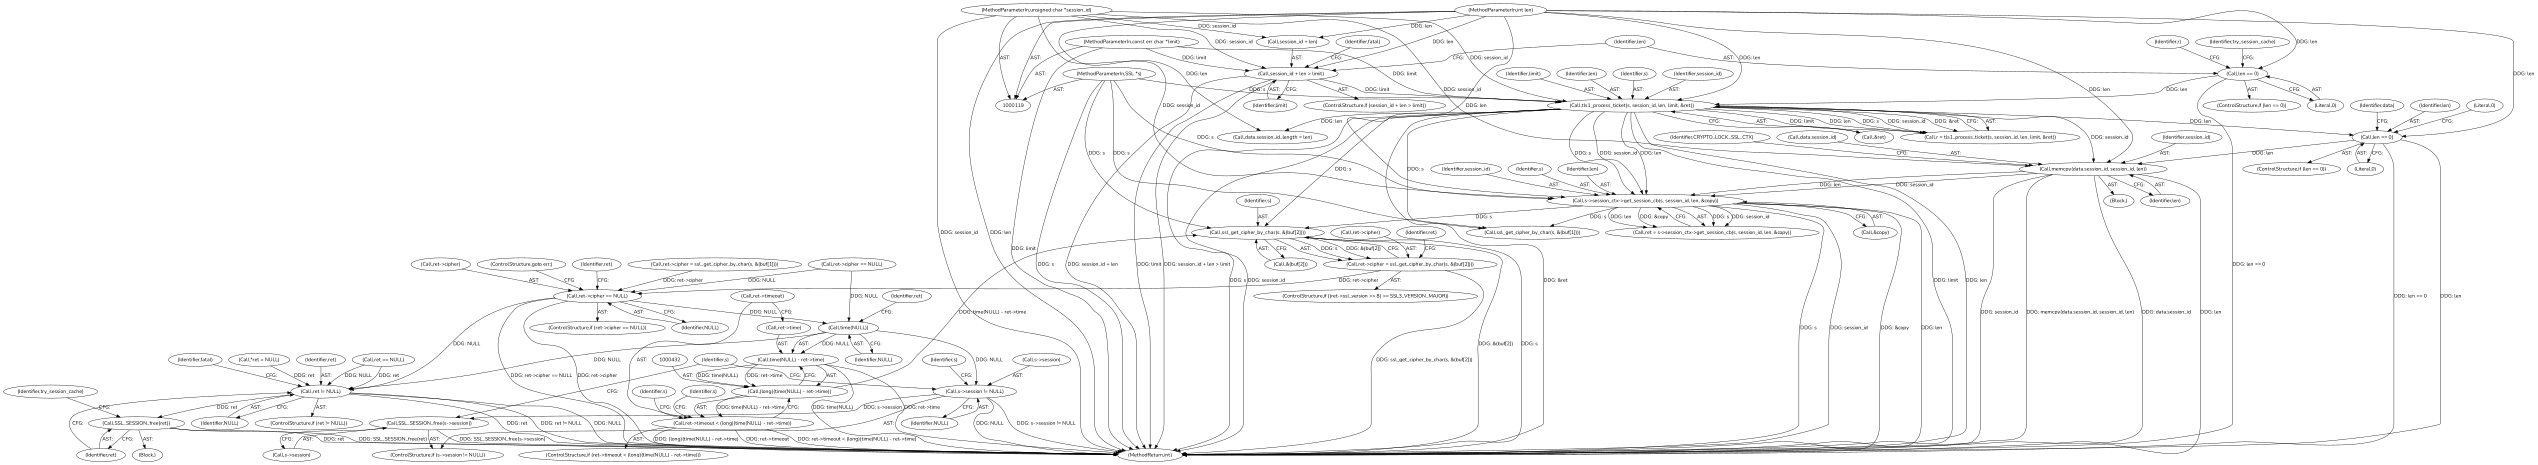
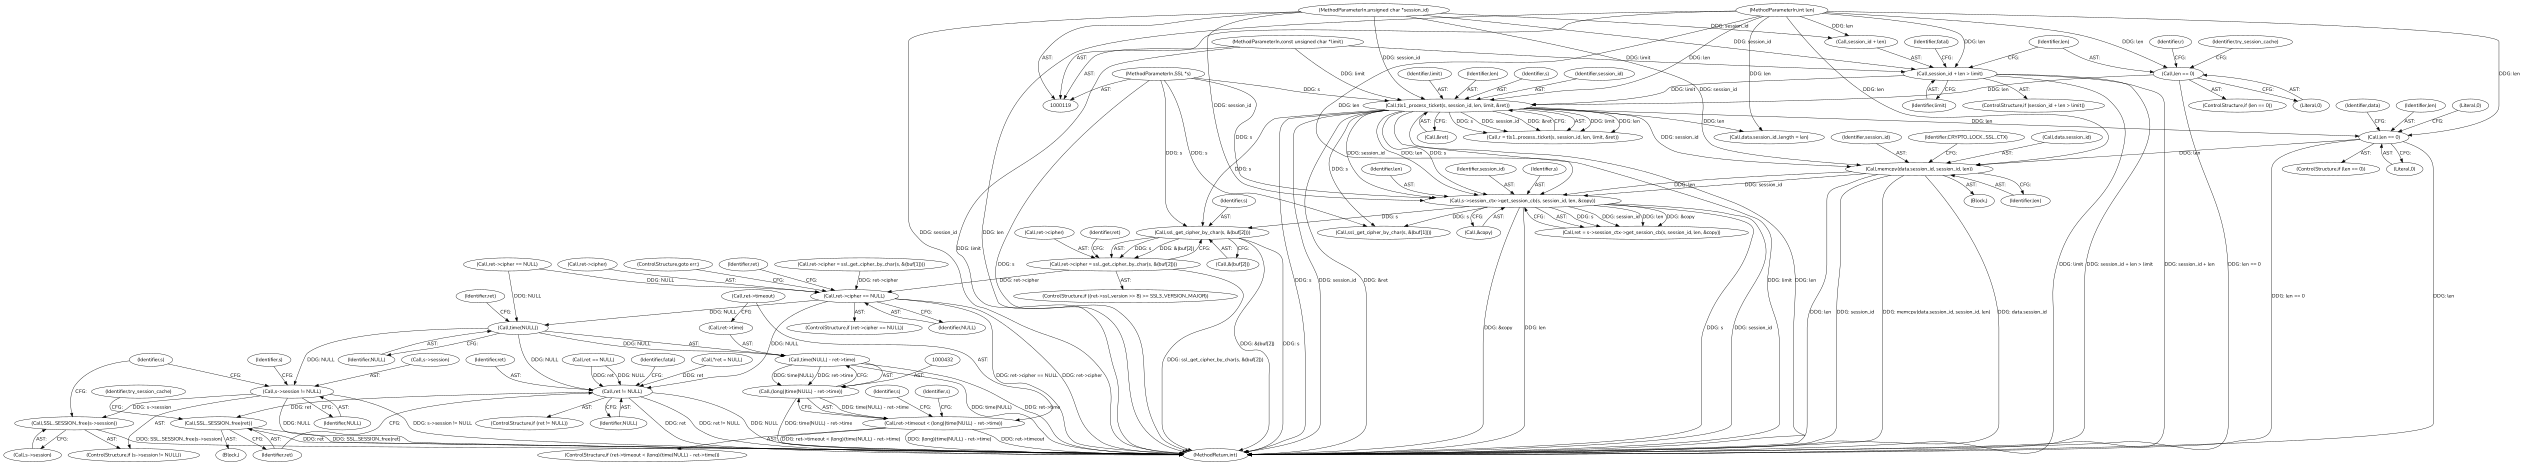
node "(MethodParameterIn,const err char *limit)": label "(MethodParameterIn,const err char *limit)" -> "(MethodParameterIn,const unsigned char *limit)"
edge "(Call,(long)(time(NULL) - ret->time))" -> "(Call,ssl_get_cipher_by_char(s, &(buf[2])))": now "(Call,(long)(time(NULL) - ret->time))" -> "(MethodReturn,int)"
